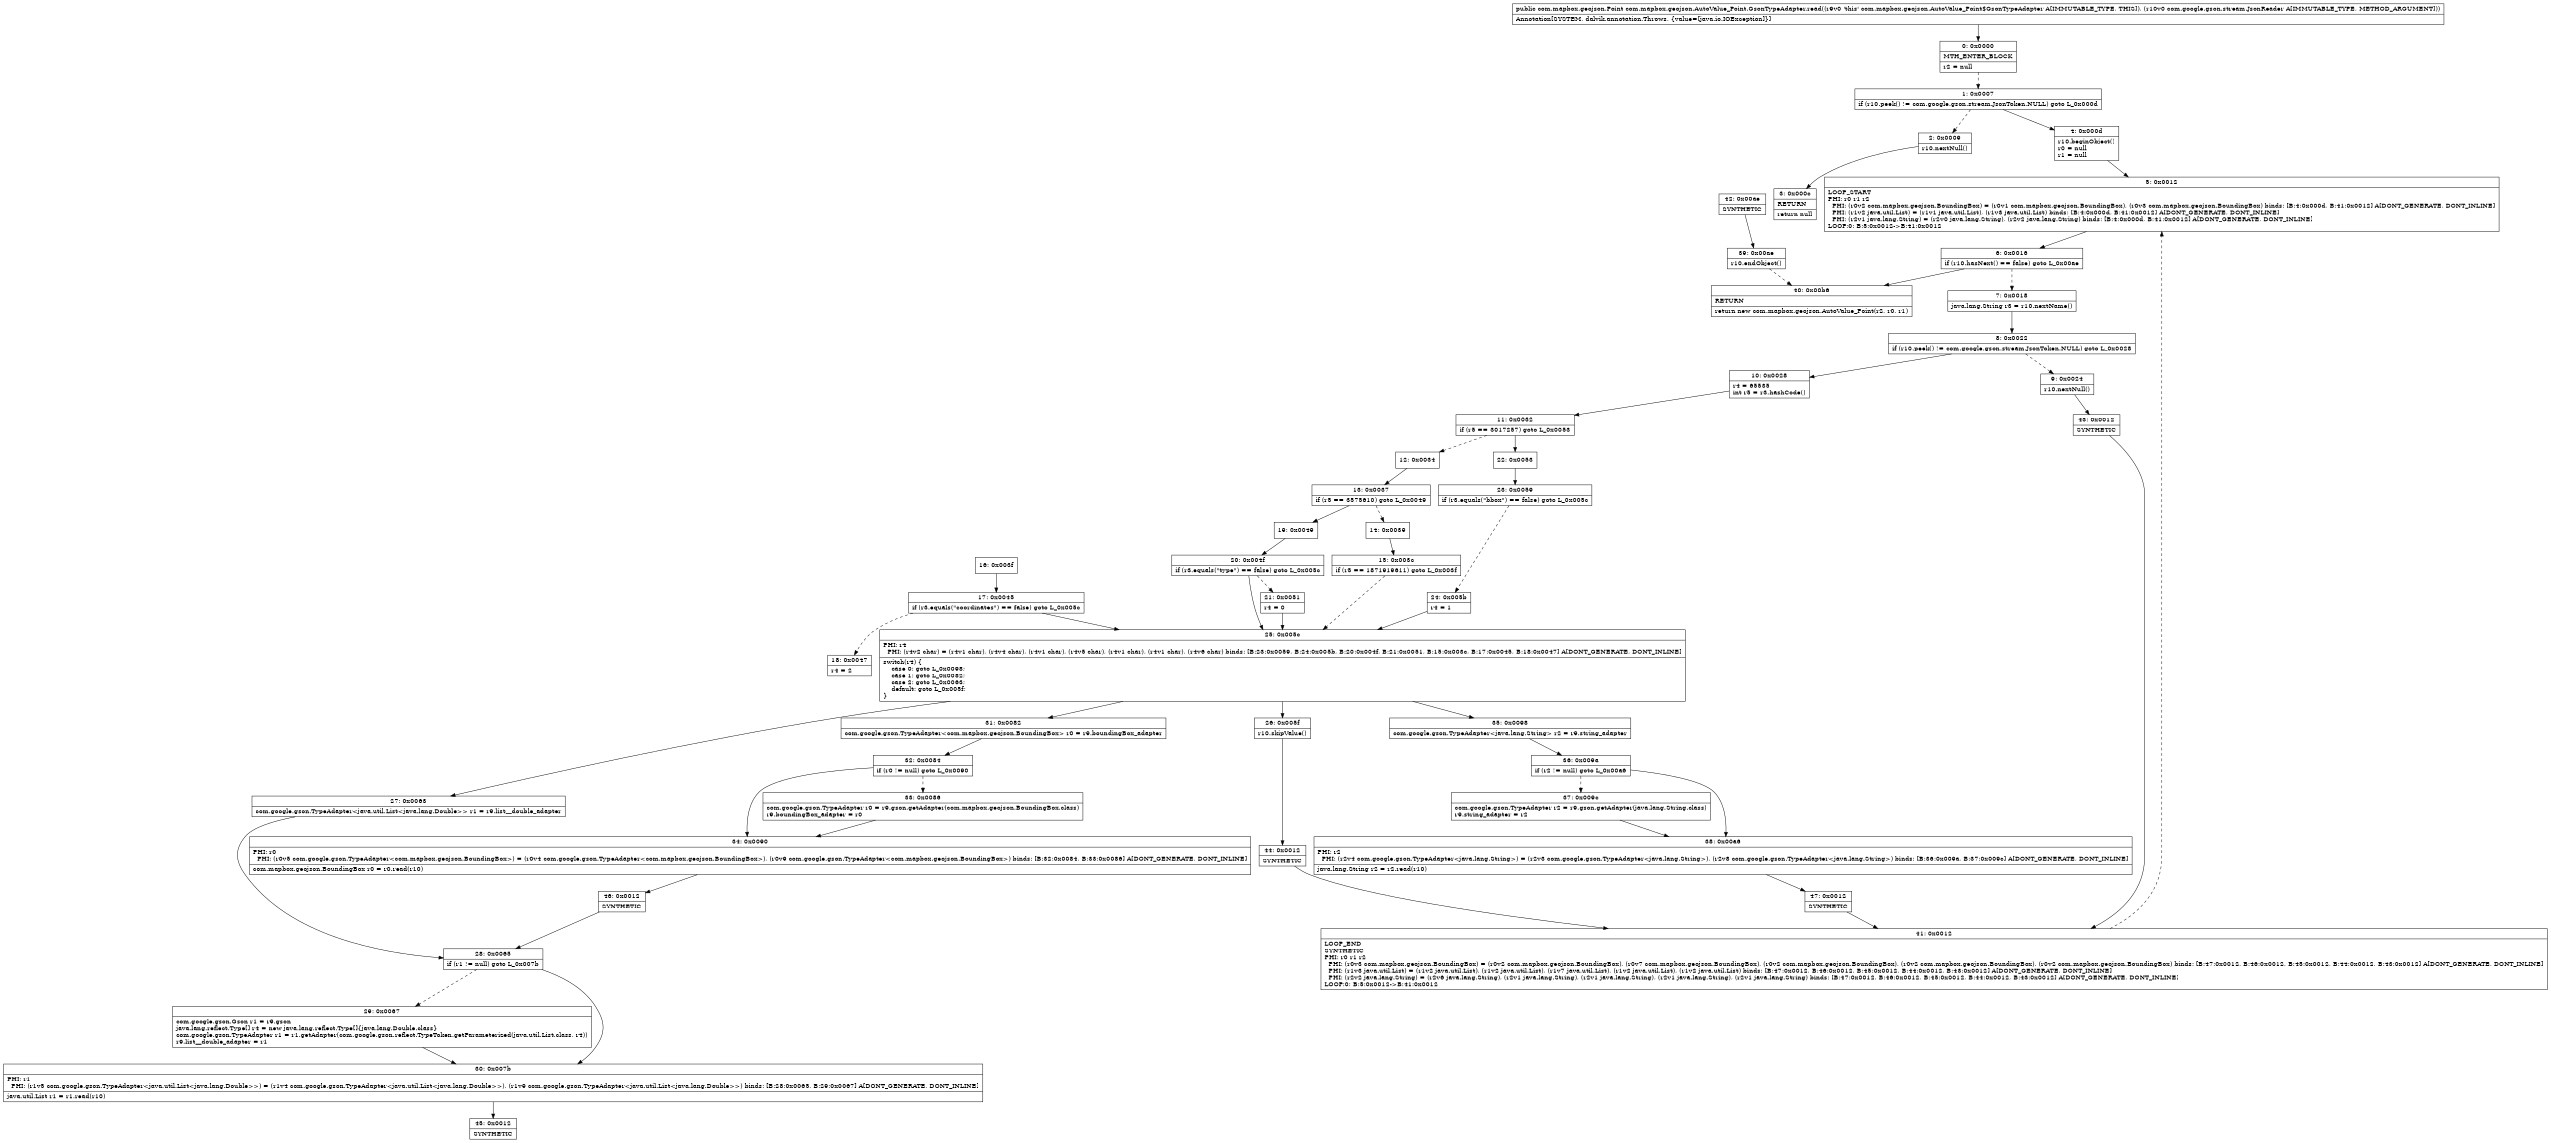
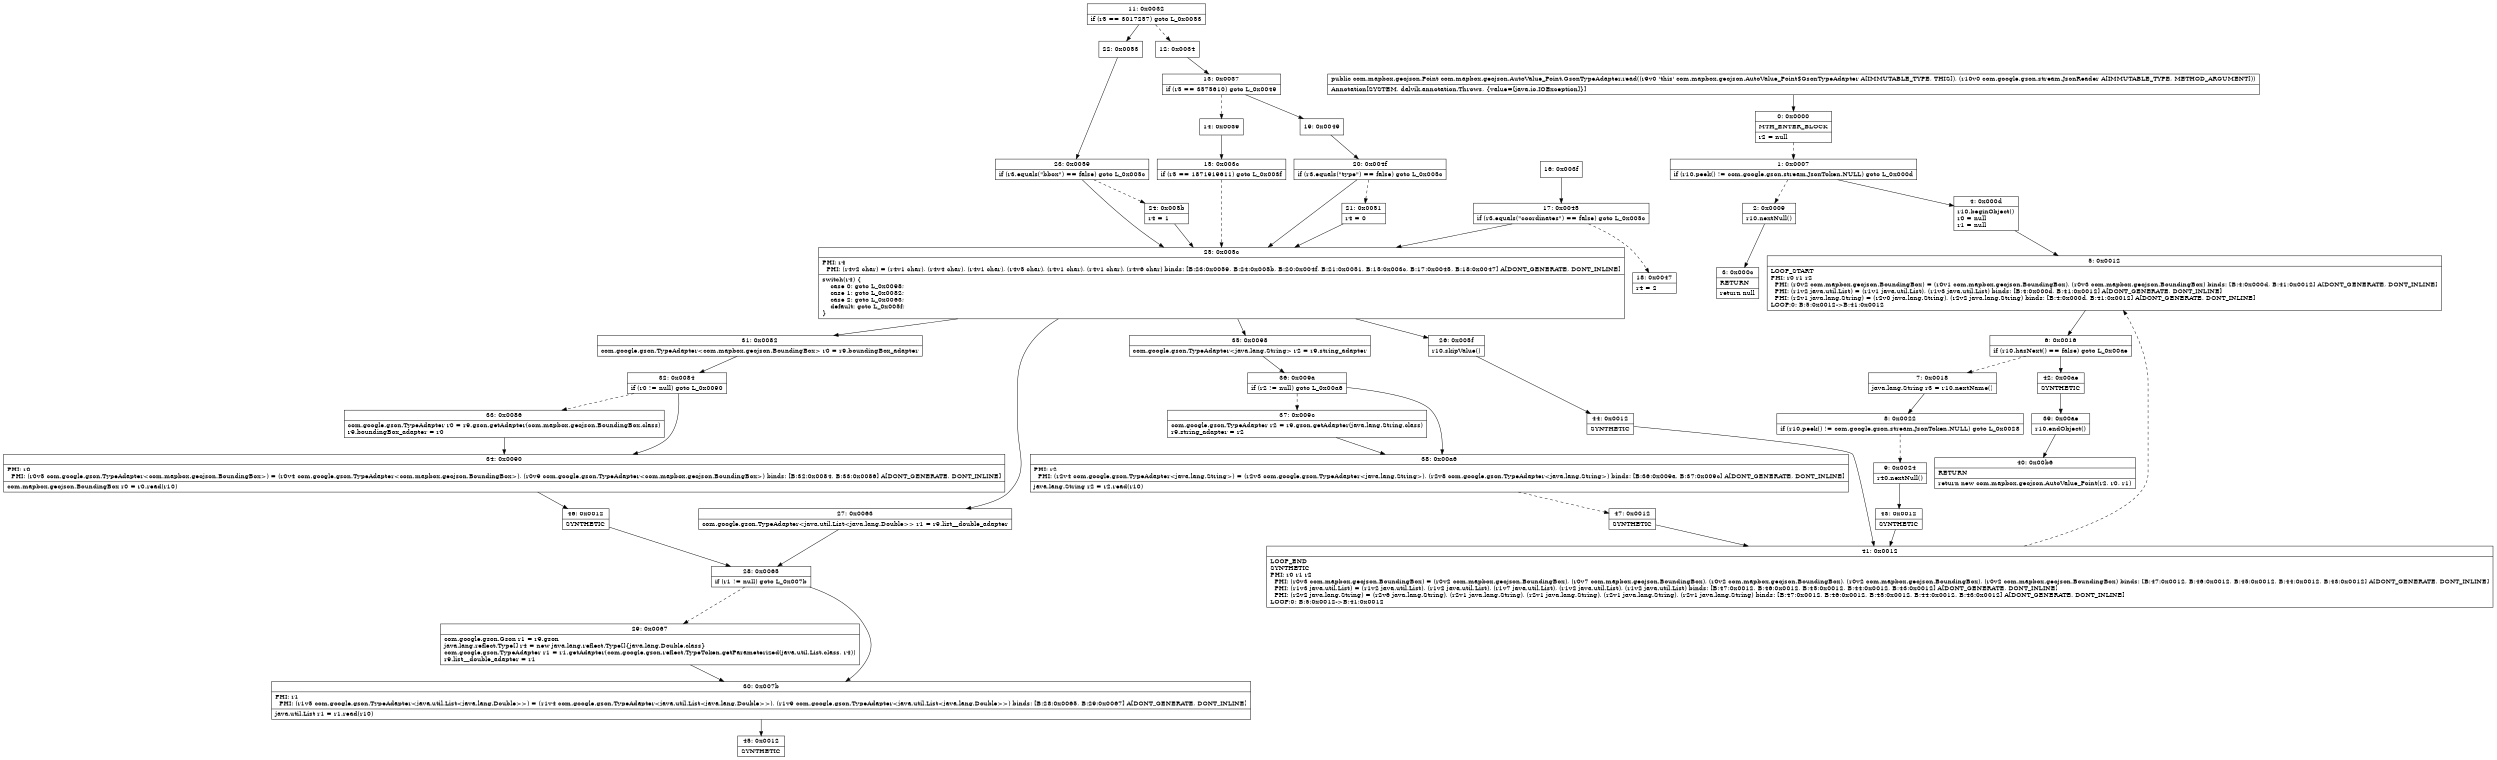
edge "23: 0x0059" -> "25: 0x005c": added
edge "39: 0x00ae" -> "40: 0x00b6": style dashed -> solid
edge "6: 0x0016" -> "40: 0x00b6": now "6: 0x0016" -> "42: 0x00ae"
node "10: 0x0028": removed
node "9: 0x0024": text "r10.nextNull()" -> "r40.nextNull()"
edge "38: 0x00a6" -> "47: 0x0012": style solid -> dashed
